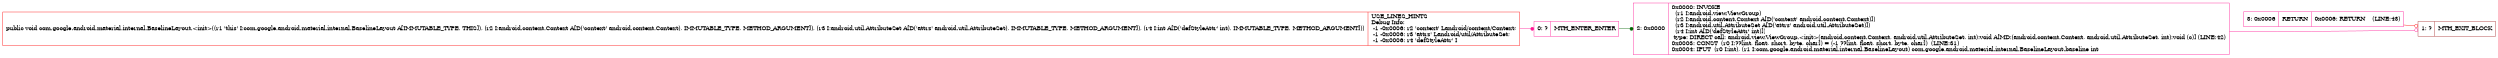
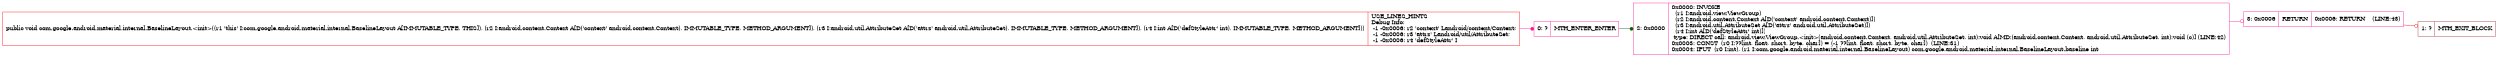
edge "2: 0x0000" -> "1: ?": now "2: 0x0000" -> "3: 0x0006"
